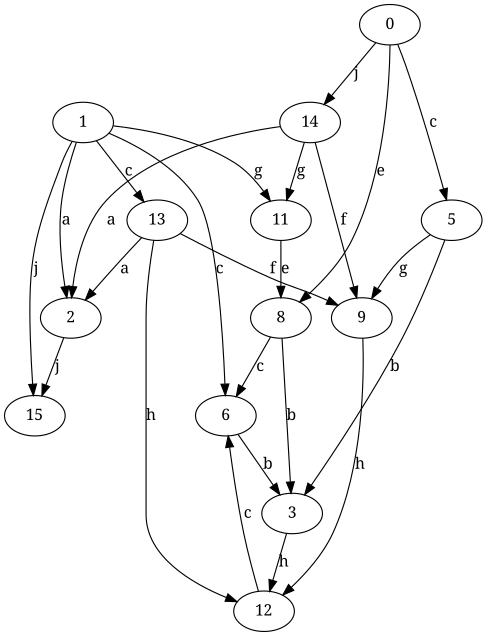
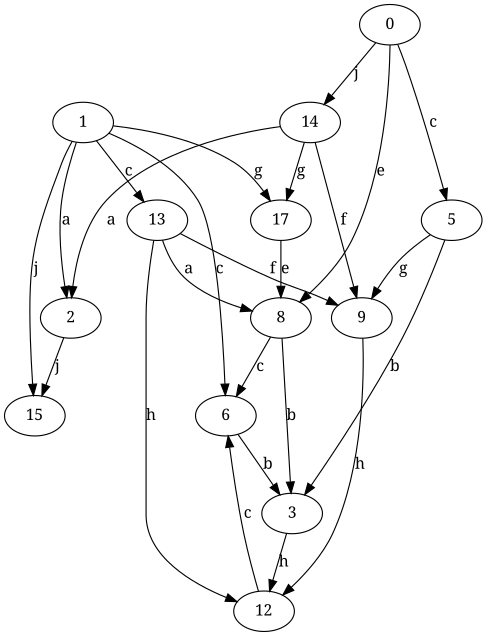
node "11": label "11" -> "17"
edge "13" -> "2": now "13" -> "8"
